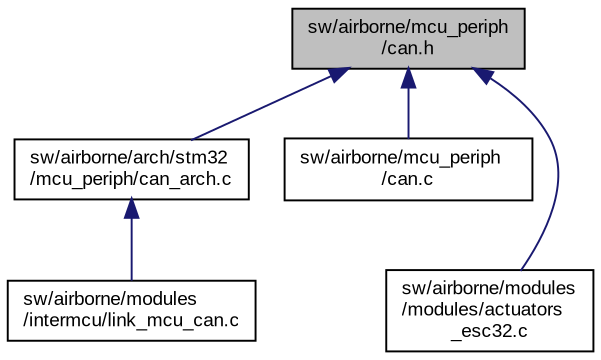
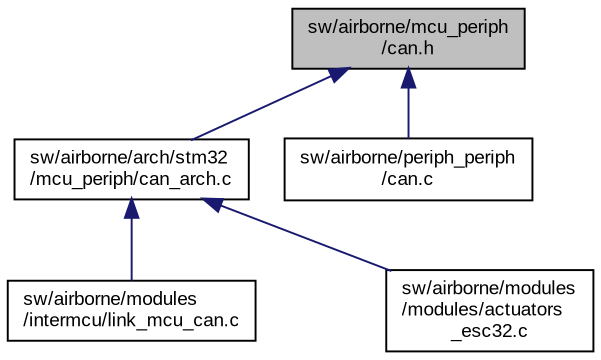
edge "sw/airborne/modules /modules/actuators _esc32.c" -> "sw/airborne/mcu_periph /can.h": now "sw/airborne/modules /modules/actuators _esc32.c" -> "sw/airborne/arch/stm32 /mcu_periph/can_arch.c"
node "sw/airborne/mcu_periph /can.c": label "sw/airborne/mcu_periph /can.c" -> "sw/airborne/periph_periph /can.c"
